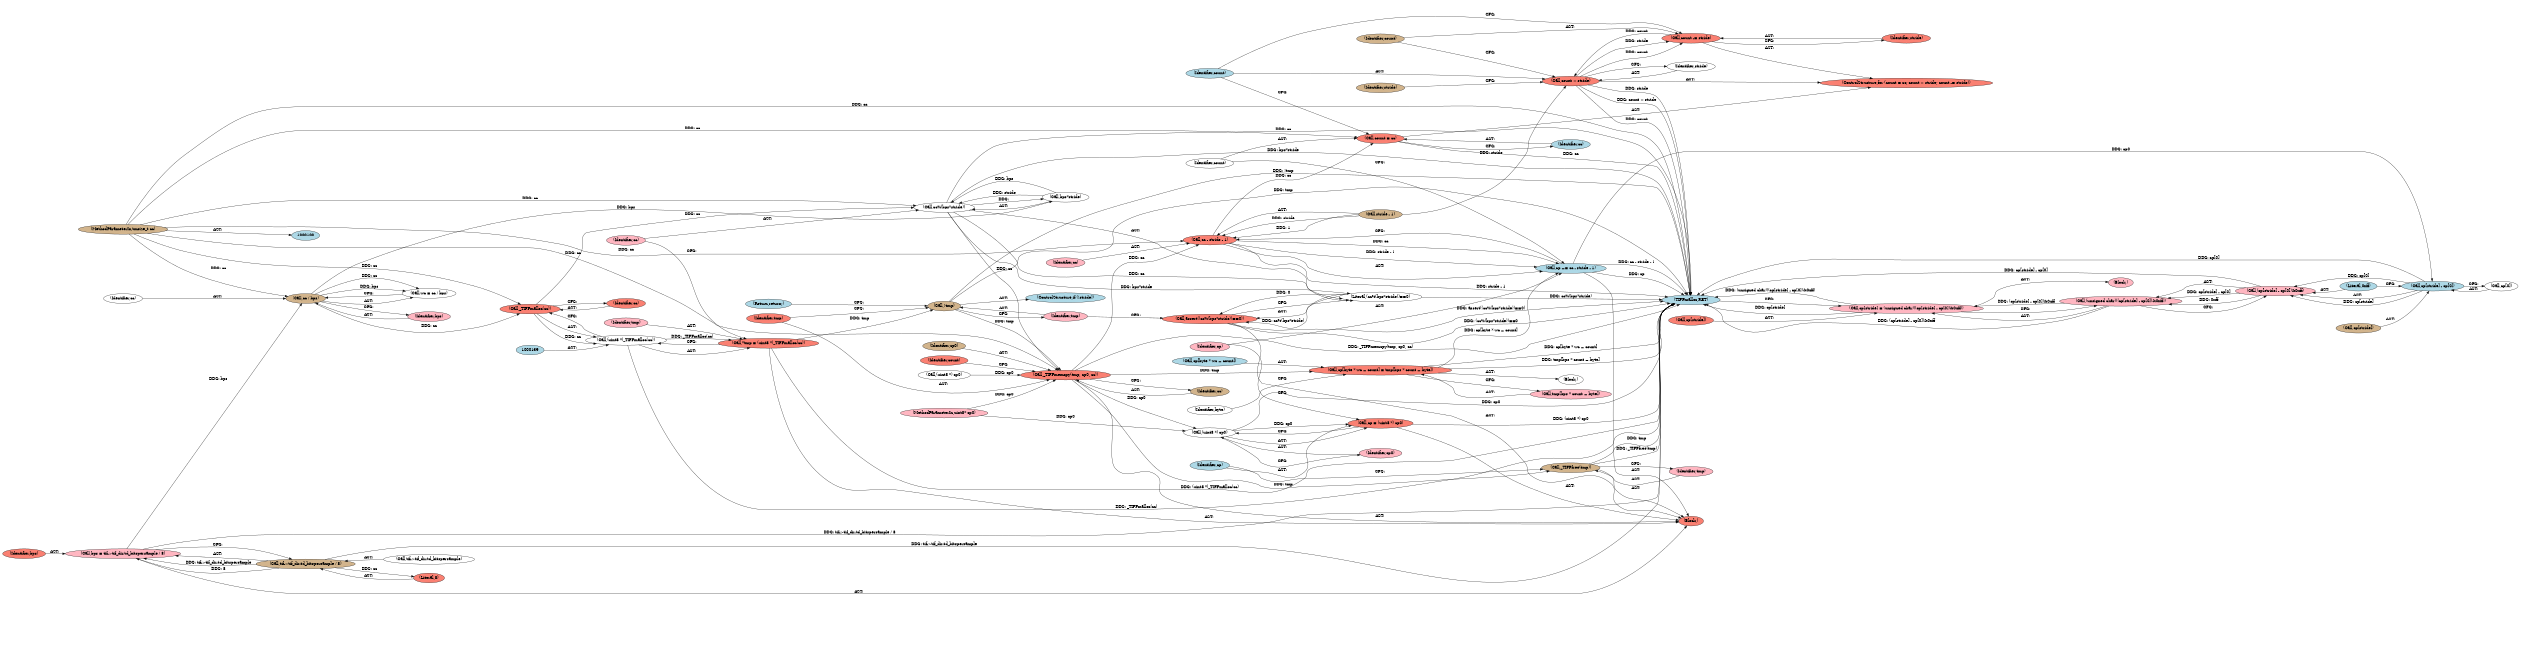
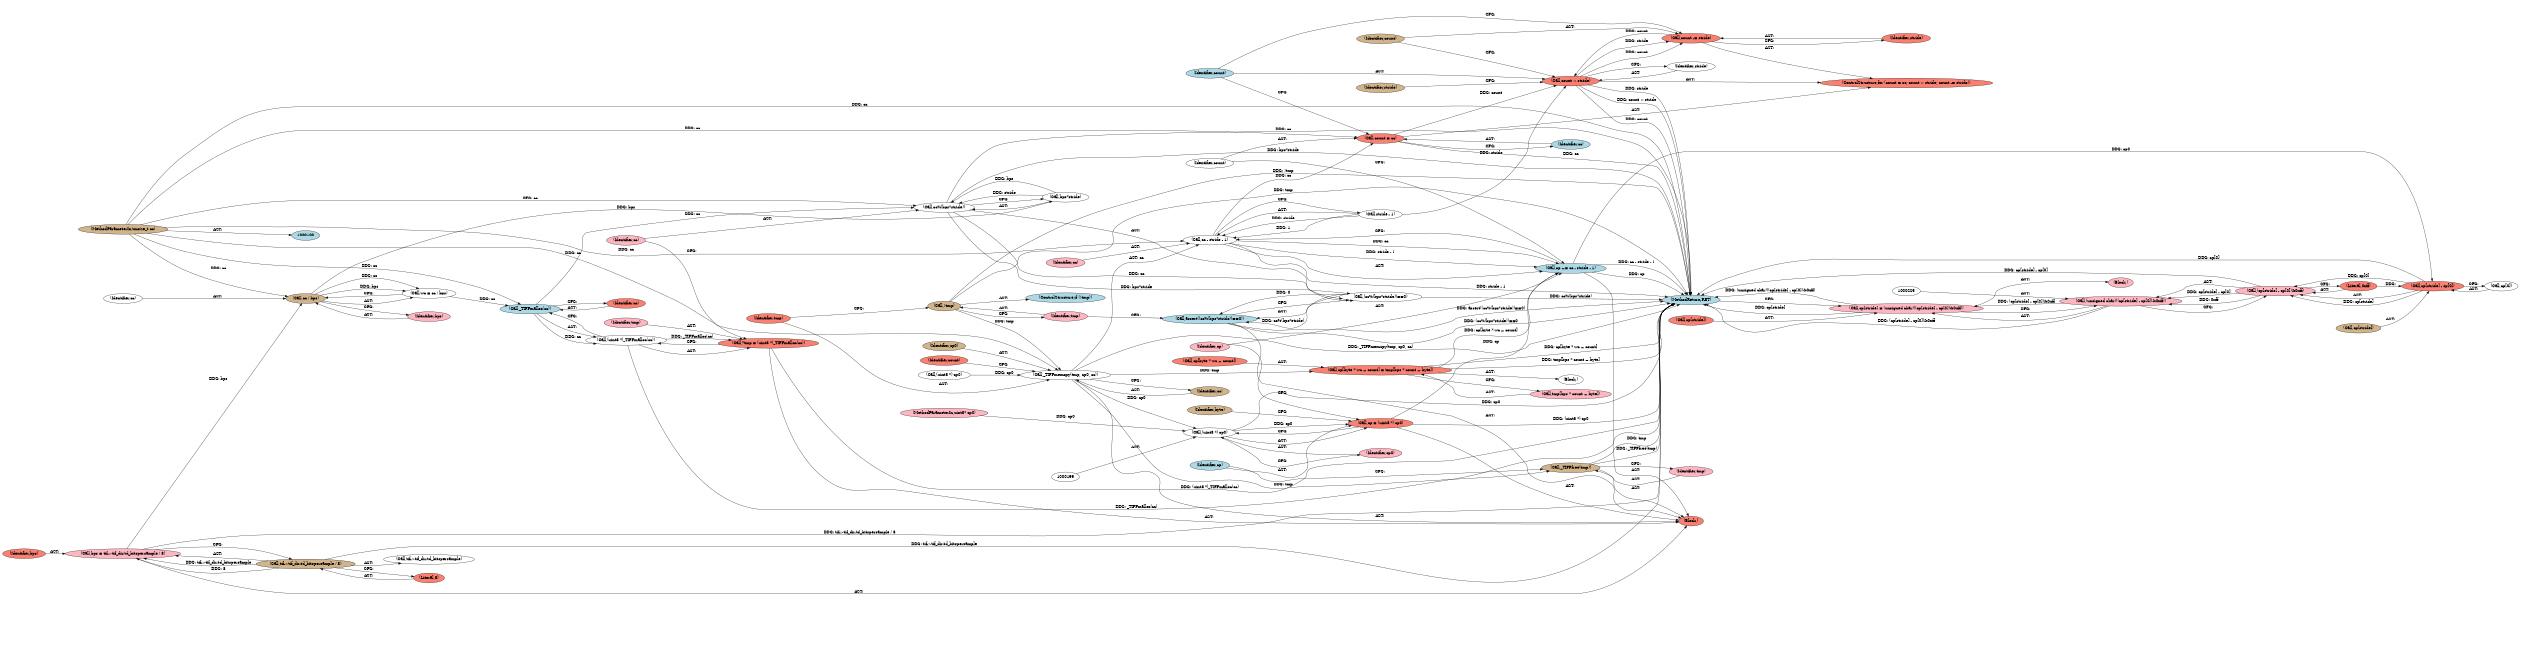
edge "(Call,count = cc)" -> "(Call,count > stride)": added, label "DDG: count"
edge "(MethodParameterIn,tmsize_t cc)" -> "(Call,cc%(bps*stride))": label "DDG: cc" -> "CFG: cc"
edge "(Call,cc%(bps*stride))" -> "(Call,bps*stride)": label "DDG: " -> "CFG: "
edge "(Call,cc - stride - 1)" -> "(Call,stride - 1)": added, label "CFG:"
node "(Call,stride - 1)": fillcolor tan -> white
node "(Call,cc - stride - 1)": fillcolor salmon -> white
edge "(Call,_TIFFmemcpy(tmp, cp0, cc))" -> "(Call,cc - stride - 1)": label "DDG: cc" -> "AST: cc"
edge "(Literal,0xff)" -> "(Call,cp[stride] - cp[0])": label "CFG: " -> "DDG: "
node "(Literal,0xff)": fillcolor lightblue -> salmon
node "(Call,cp[stride] - cp[0])": fillcolor lightblue -> salmon
edge "(Call,cc%(bps*stride))" -> "(Call,_TIFFmemcpy(tmp, cp0, cc))": removed, label "DDG: cc"
edge "(Call,(cp[stride] - cp[0])&0xff)" -> "(Literal,0xff)": added, label "CFG:"
node "1000225": added
node "(Literal,(cc%(bps*stride))==0)": label "(Literal,(cc%(bps*stride))==0)" -> "(Call,(cc%(bps*stride))==0)"
node "(ControlStructure,if (!stride))": label "(ControlStructure,if (!stride))" -> "(ControlStructure,if (!tmp))"
node "(TIFFmalloc,RET)": label "(TIFFmalloc,RET)" -> "(MethodReturn,RET)"
node "(Return,return;)": removed
node "(Call,_TIFFmalloc(cc))": fillcolor salmon -> lightblue
node "(Call,assert((cc%(bps*stride))==0))": fillcolor salmon -> lightblue
edge "(Call,*tmp = (uint8 *)_TIFFmalloc(cc))" -> "(Call,!tmp)": removed, label "DDG: tmp"
edge "(Call,cc / bps)" -> "(Call,_TIFFmalloc(cc))": now "(Call,wc = cc / bps)" -> "(Call,_TIFFmalloc(cc))"
node "1000139": removed
edge "(Call,cp = (uint8 *) cp0)" -> "(Call,cp += cc - stride - 1)": added, label "DDG: cp"
node "(Call,cp[byte * wc + count])": fillcolor lightblue -> salmon
node "(Call,_TIFFmemcpy(tmp, cp0, cc))": fillcolor salmon -> white
edge "(Identifier,byte)" -> "(Call,cp[byte * wc + count] = tmp[bps * count + byte])": now "(Identifier,byte)" -> "(Call,cp = (uint8 *) cp0)"
edge "(MethodParameterIn,uint8* cp0)" -> "(Call,_TIFFmemcpy(tmp, cp0, cc))": removed, label "DDG: cp0"
node "(Identifier,byte)": fillcolor white -> tan
node "1000199": added
edge "(Call,tif->tif_dir.td_bitspersample)" -> "(Call,tif->tif_dir.td_bitspersample / 8)": reversed
edge "(Call,tif->tif_dir.td_bitspersample / 8)" -> "(Literal,8)": label "DDG: cc" -> "CFG: "
